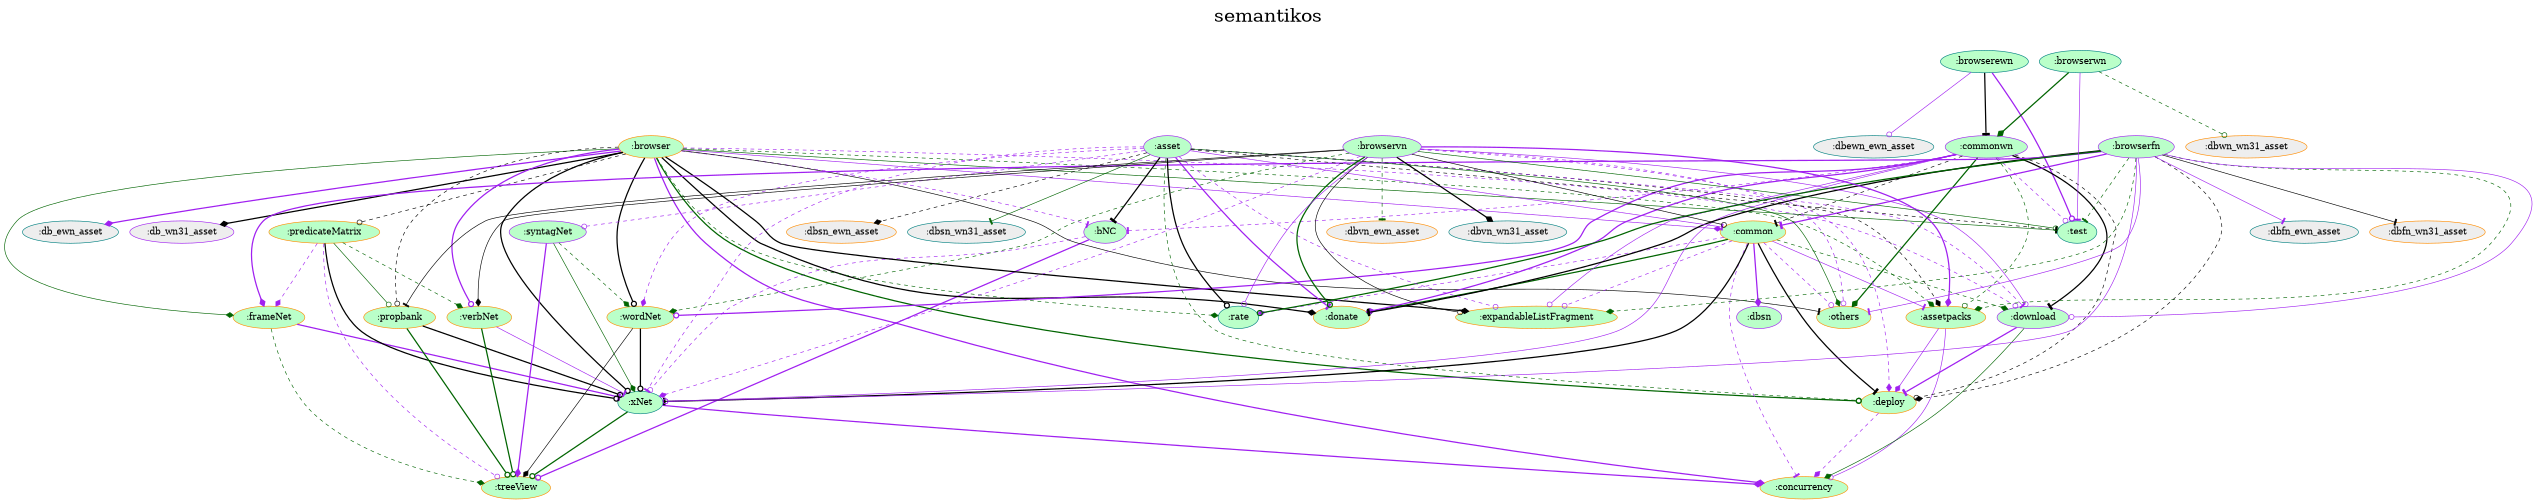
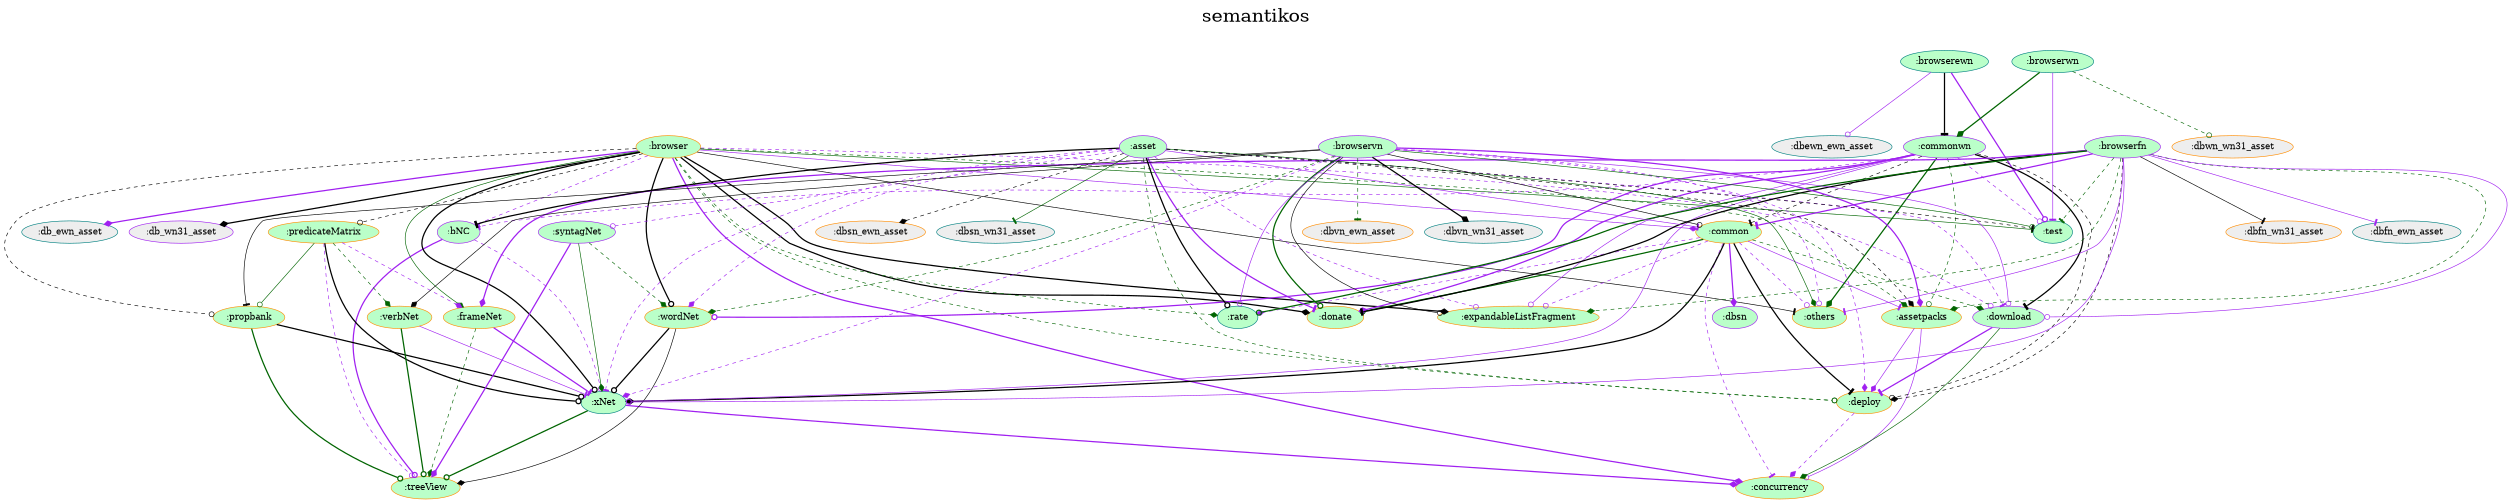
edge ":browser" -> ":verbNet": removed
edge ":browser" -> ":deploy": style bold -> dashed
edge ":common" -> ":xNet": arrowhead tee -> diamond
